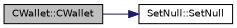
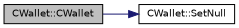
node "SetNull::SetNull": label "SetNull::SetNull" -> "CWallet::SetNull"
